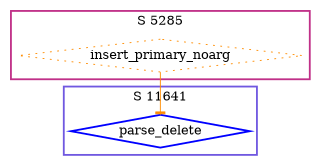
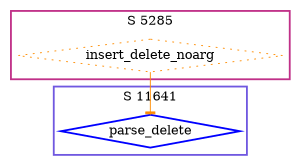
node "insert_primary_noarg": label "insert_primary_noarg" -> "insert_delete_noarg"
